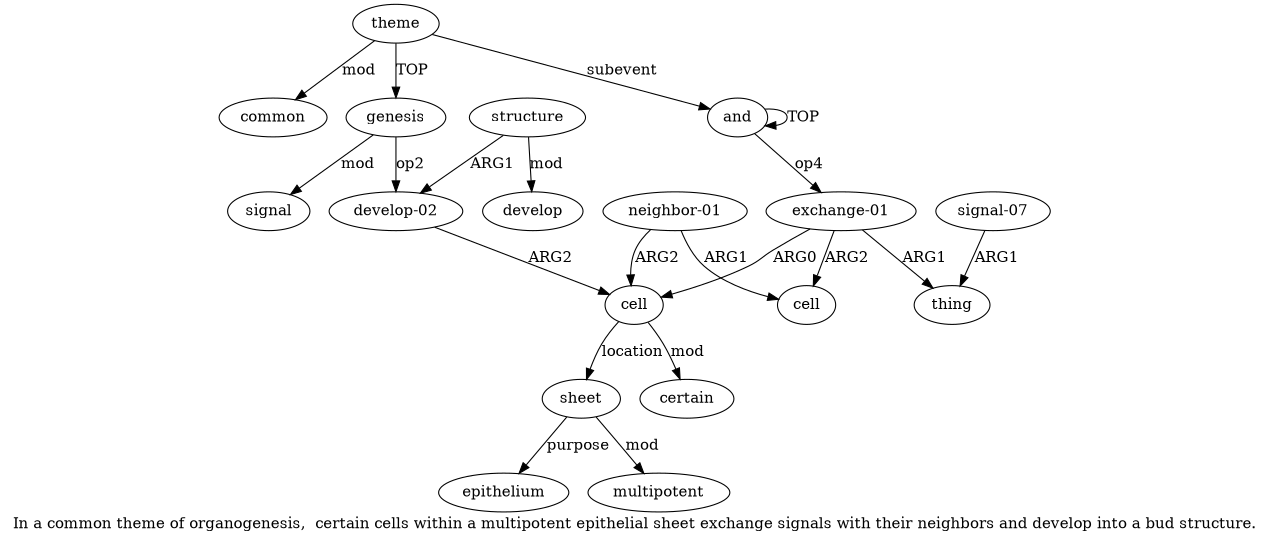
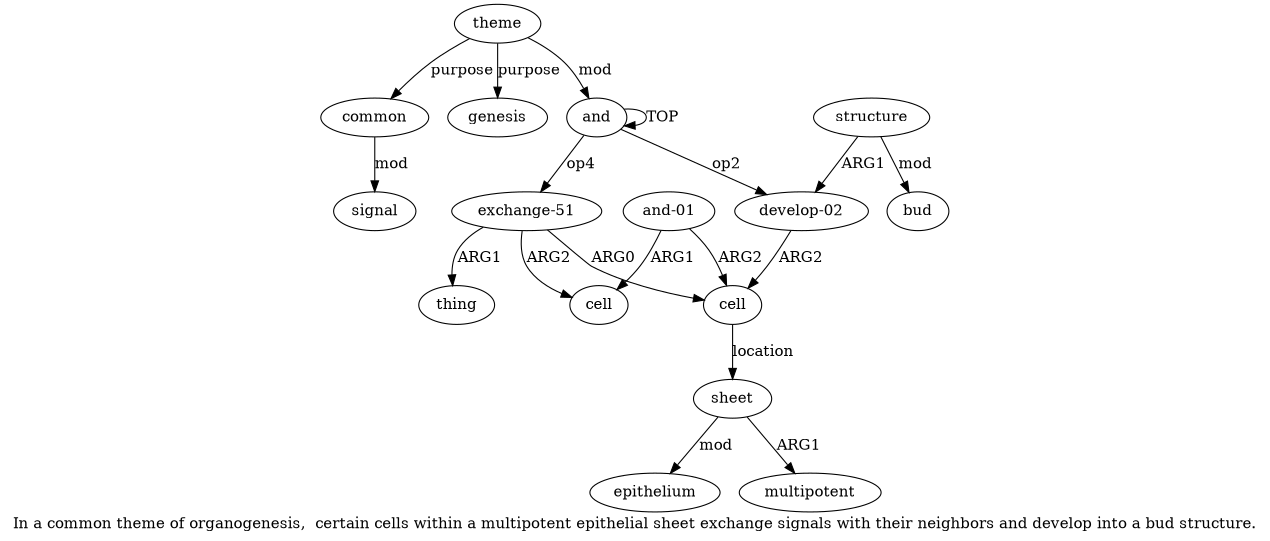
edge "theme" -> "common": label "mod" -> "purpose"
edge "theme" -> "genesis": label "TOP" -> "purpose"
edge "theme" -> "and": label "subevent" -> "mod"
edge "genesis" -> "develop-02": now "and" -> "develop-02"
edge "genesis" -> "signal": now "common" -> "signal"
node "develop": label "develop" -> "bud"
node "neighbor-01": label "neighbor-01" -> "and-01"
node "exchange-01": label "exchange-01" -> "exchange-51"
node "signal-07": removed
node "certain": removed
edge "sheet" -> "epithelium": label "purpose" -> "mod"
edge "sheet" -> "multipotent": label "mod" -> "ARG1"
